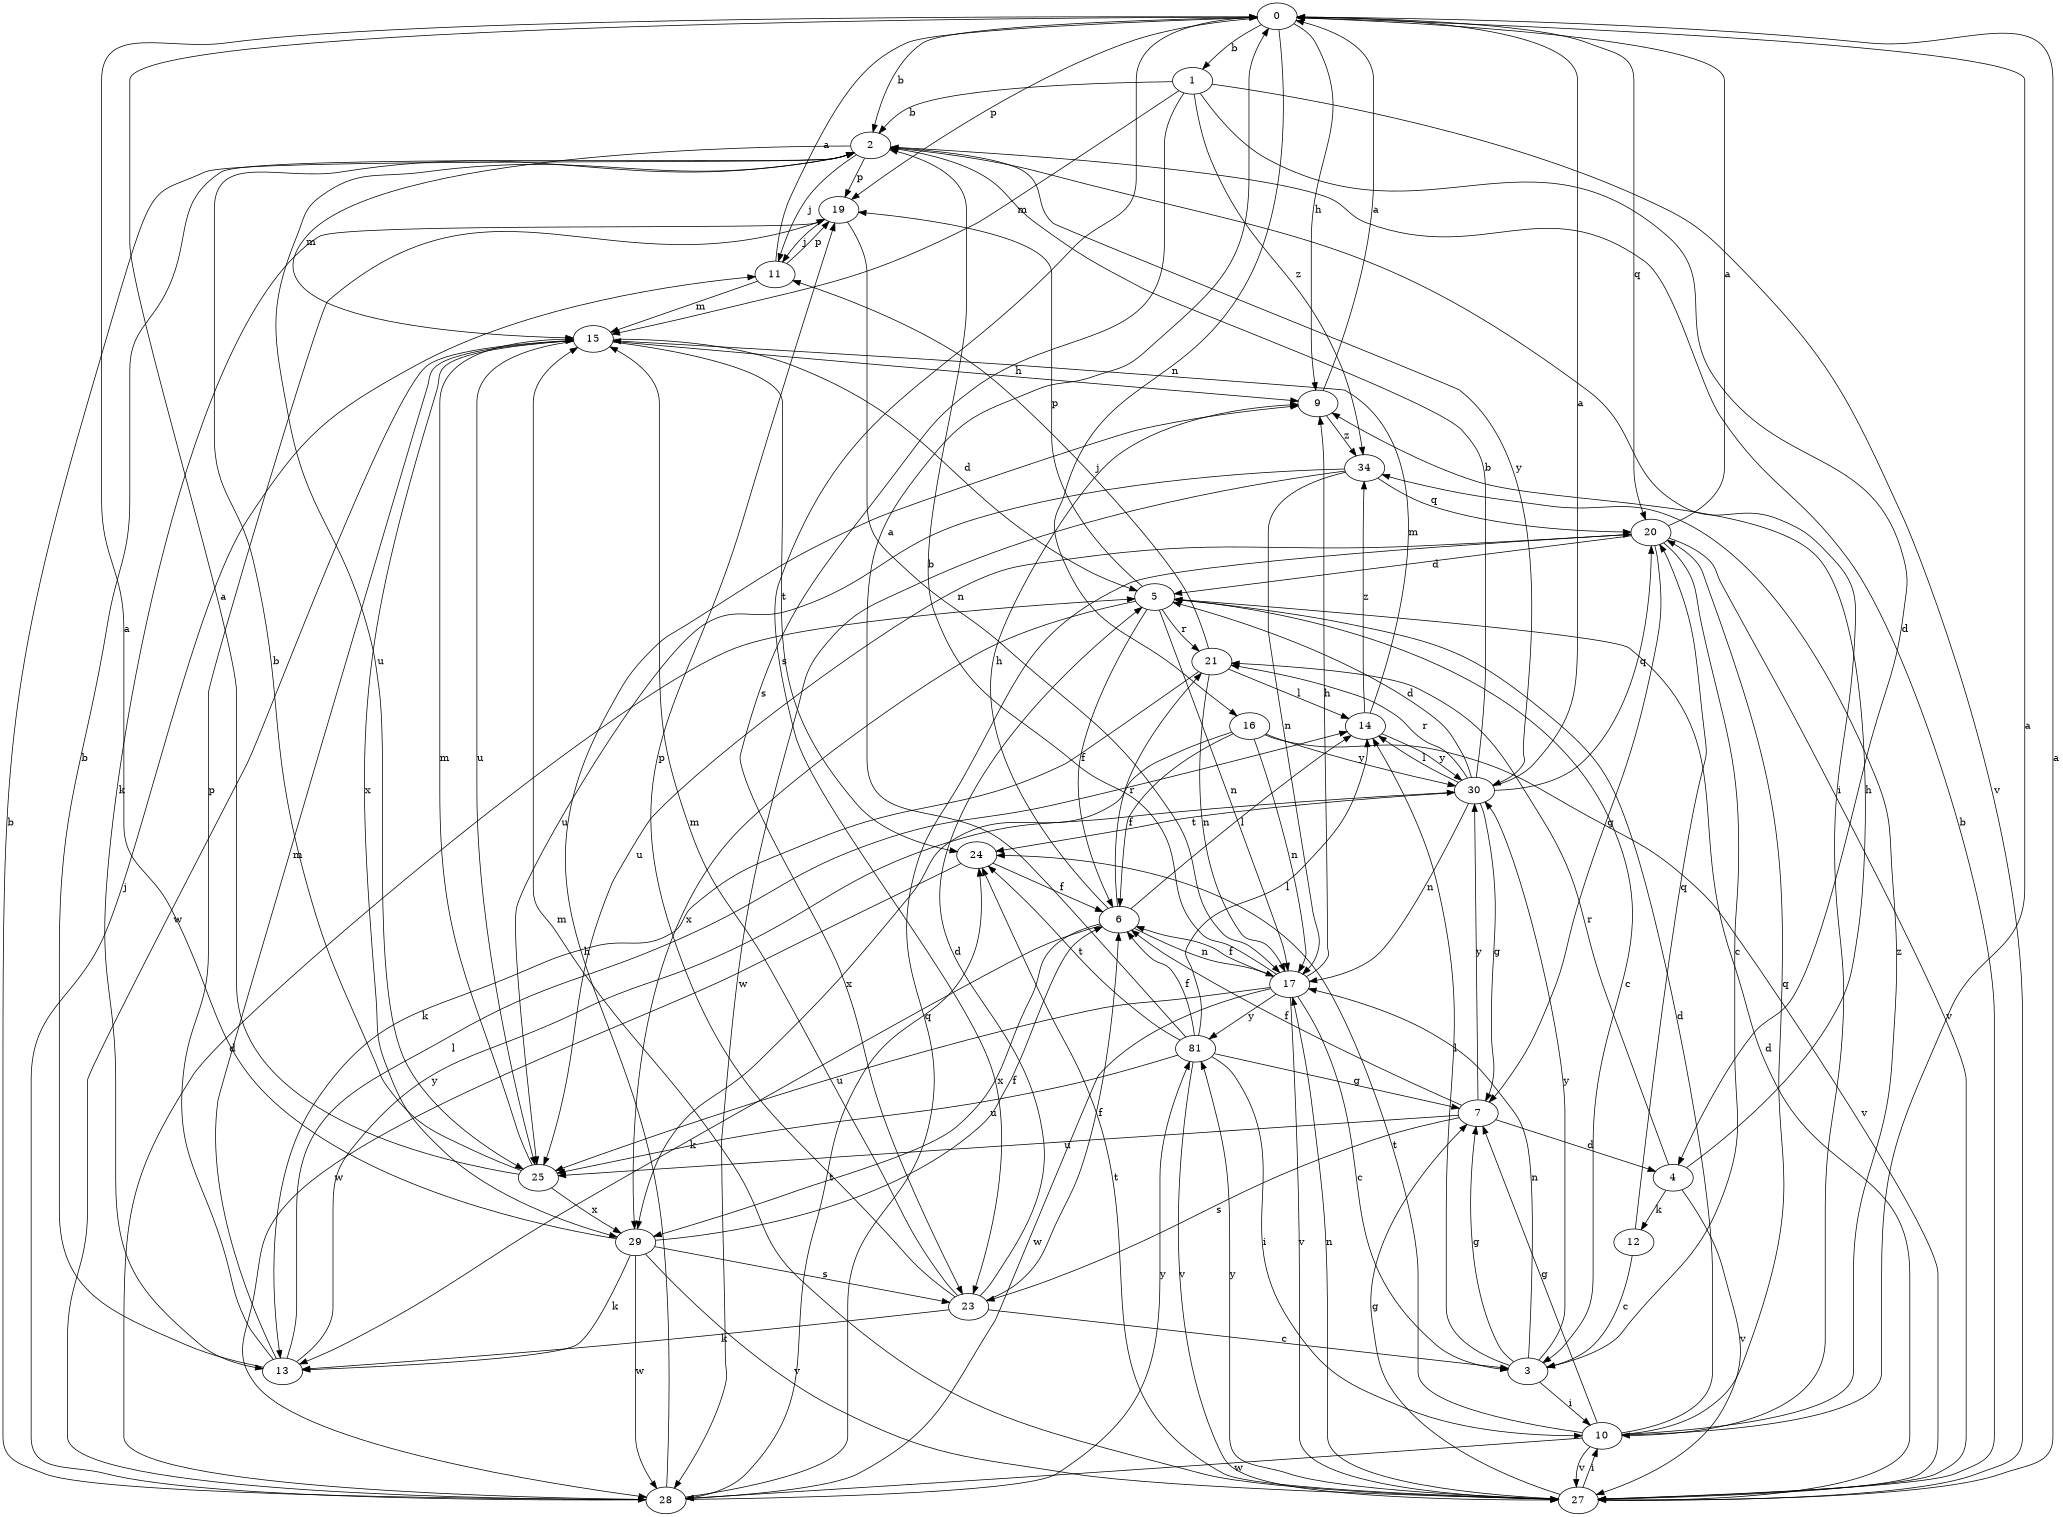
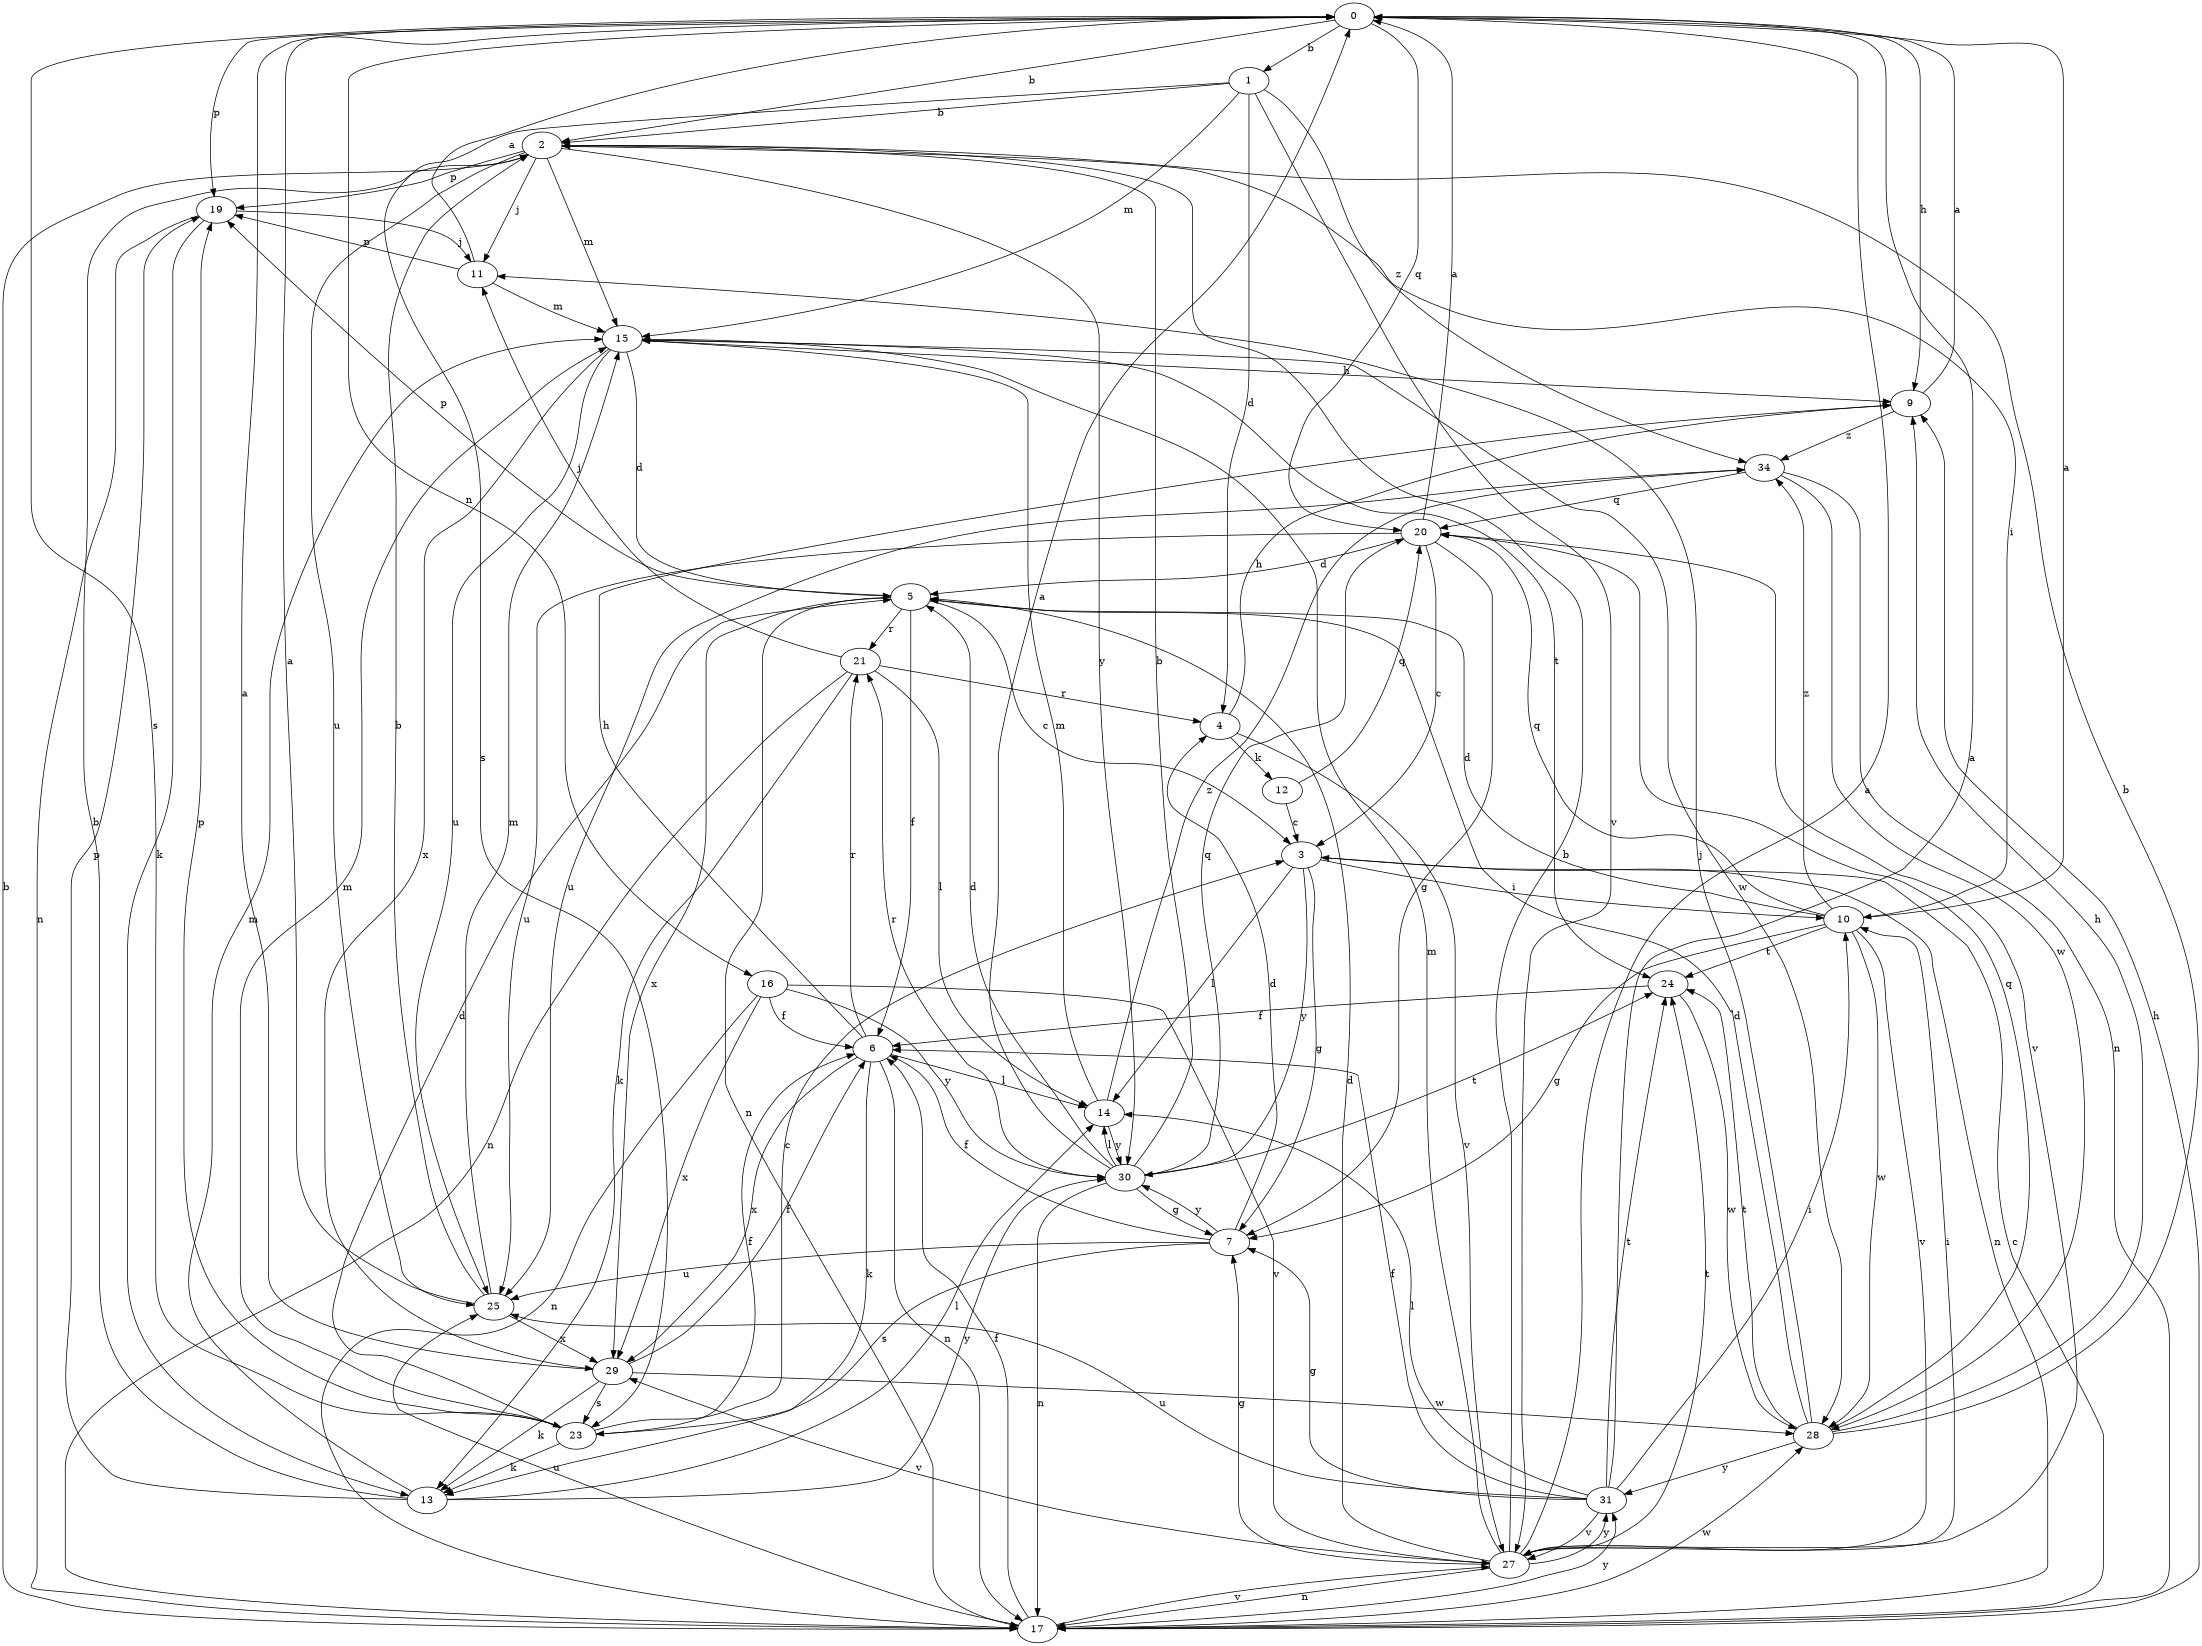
edge "4" -> "21": reversed
node "81": label "81" -> "31"
edge "29" -> "27": reversed
